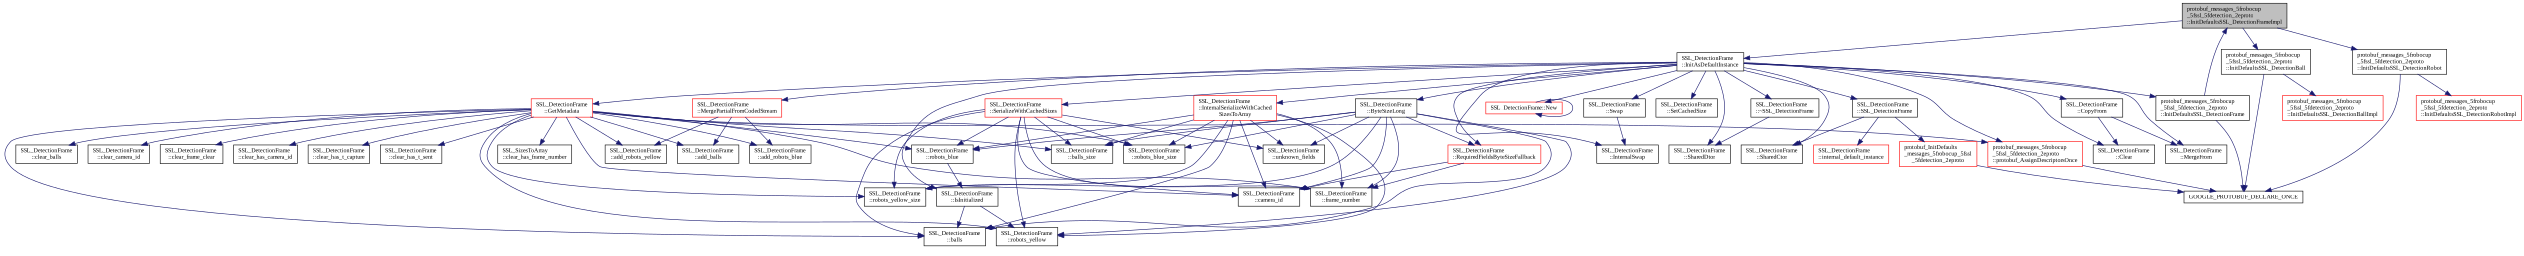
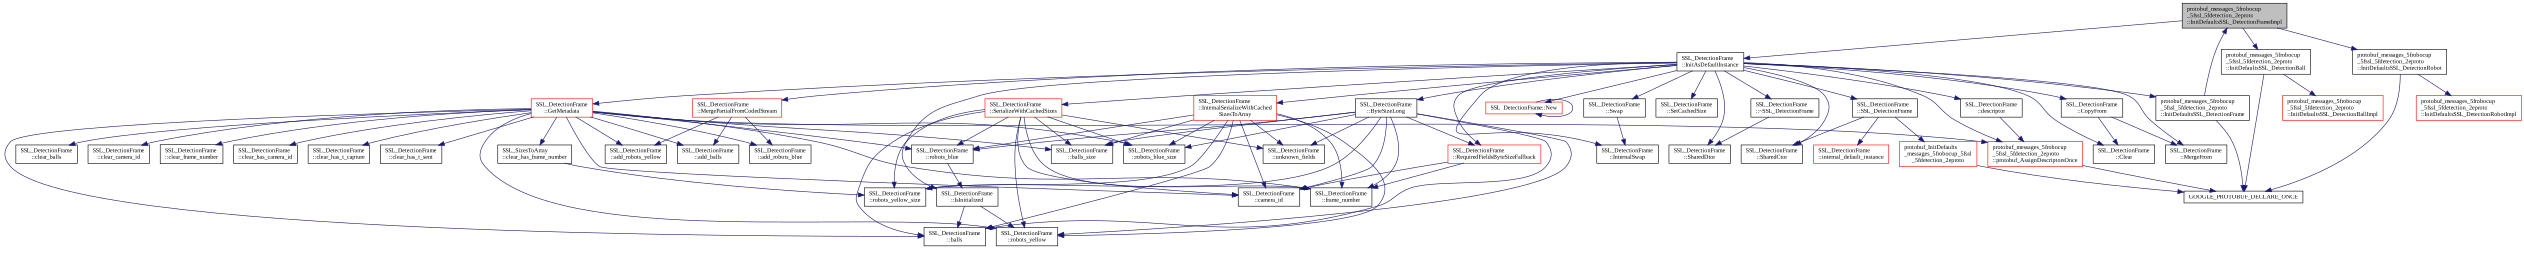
node "SSL_DetectionFrame ::descriptor": added
node "SSL_DetectionFrame ::clear_frame_clear": label "SSL_DetectionFrame ::clear_frame_clear" -> "SSL_DetectionFrame ::clear_frame_number"
edge "SSL_DetectionFrame ::GetMetadata" -> "SSL_DetectionFrame ::robots_yellow_size": now "SSL_SizesToArray ::clear_has_frame_number" -> "SSL_DetectionFrame ::robots_yellow_size"
